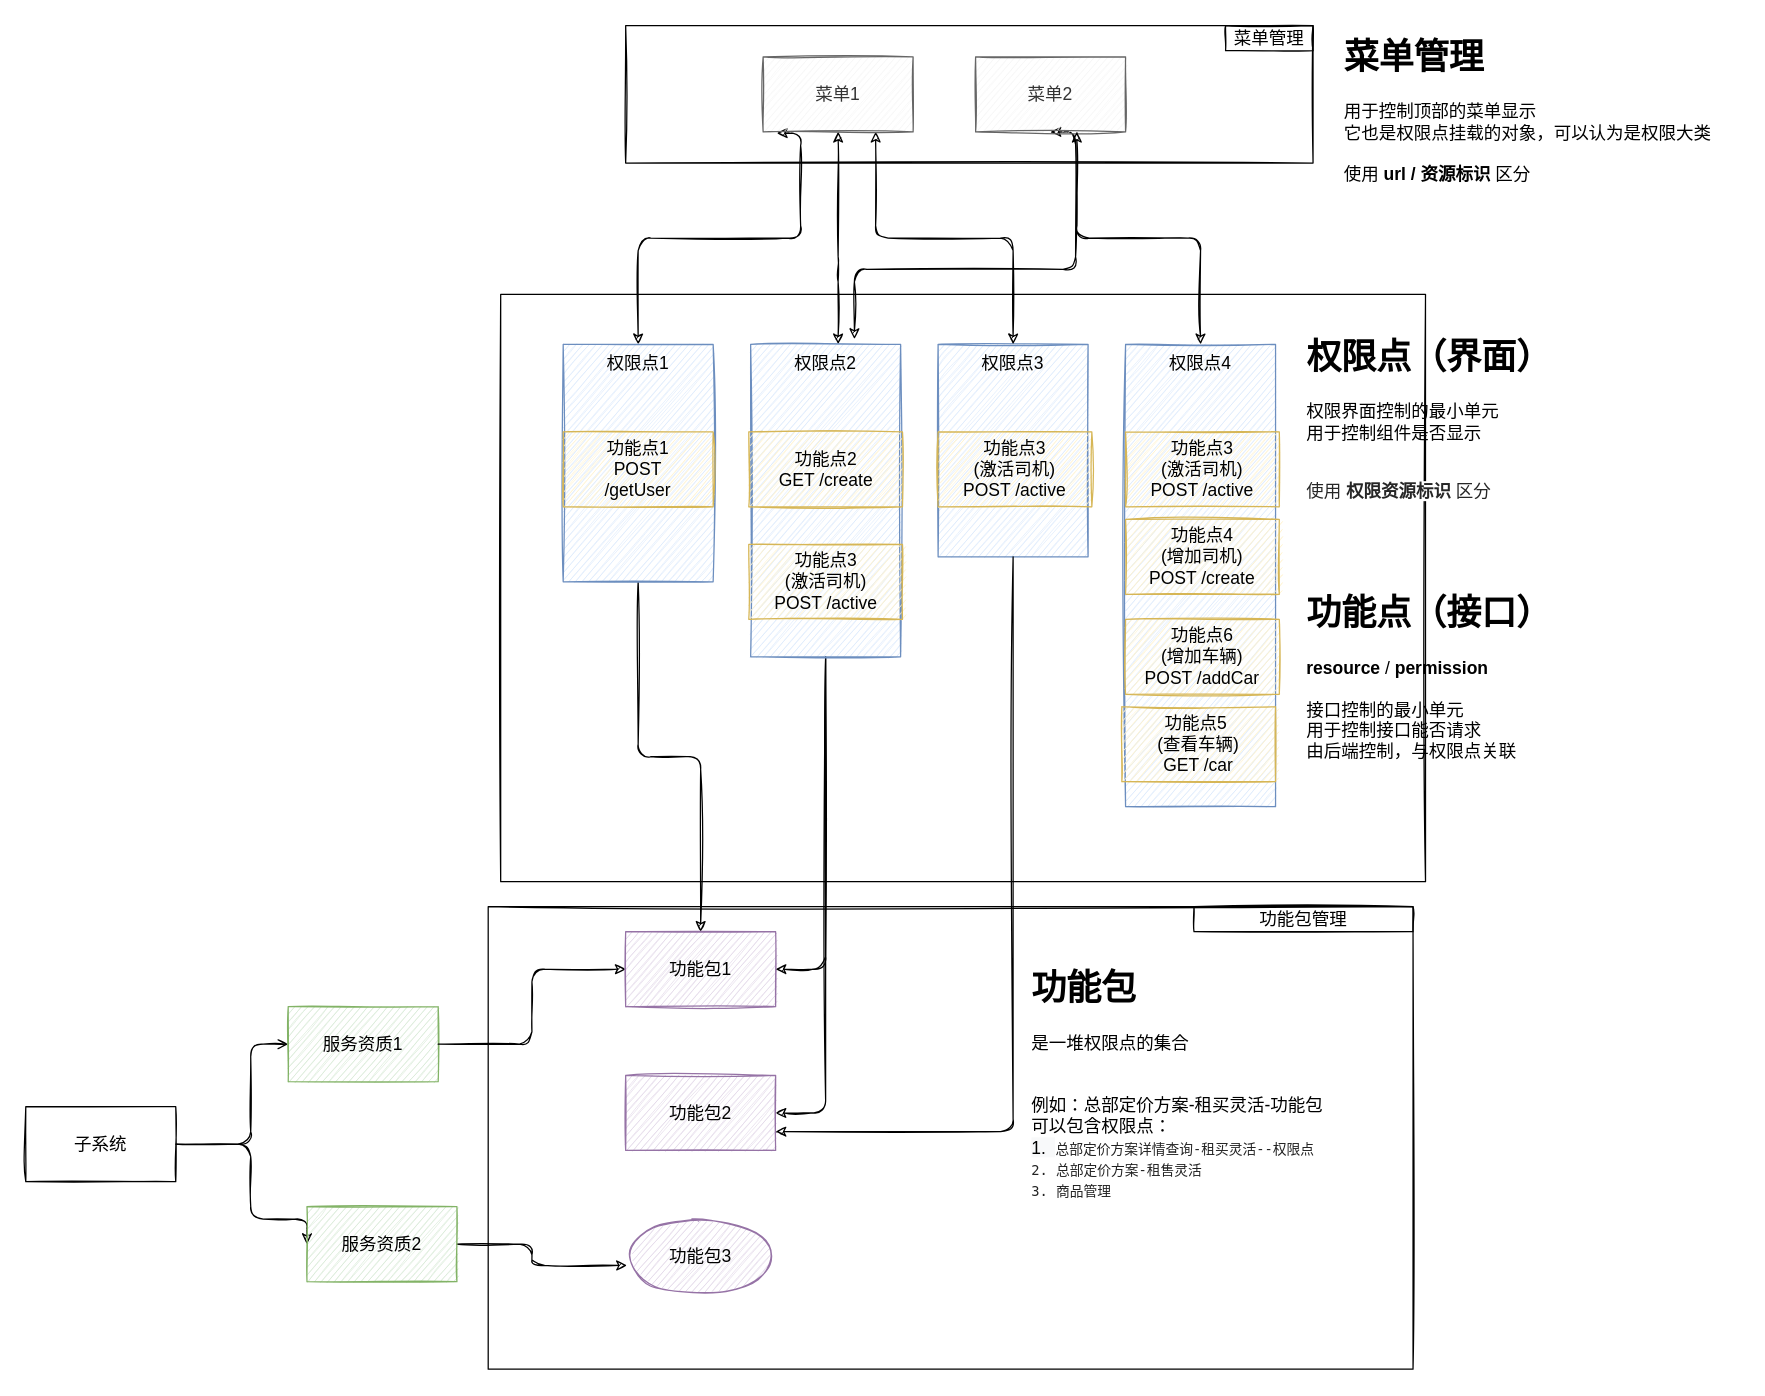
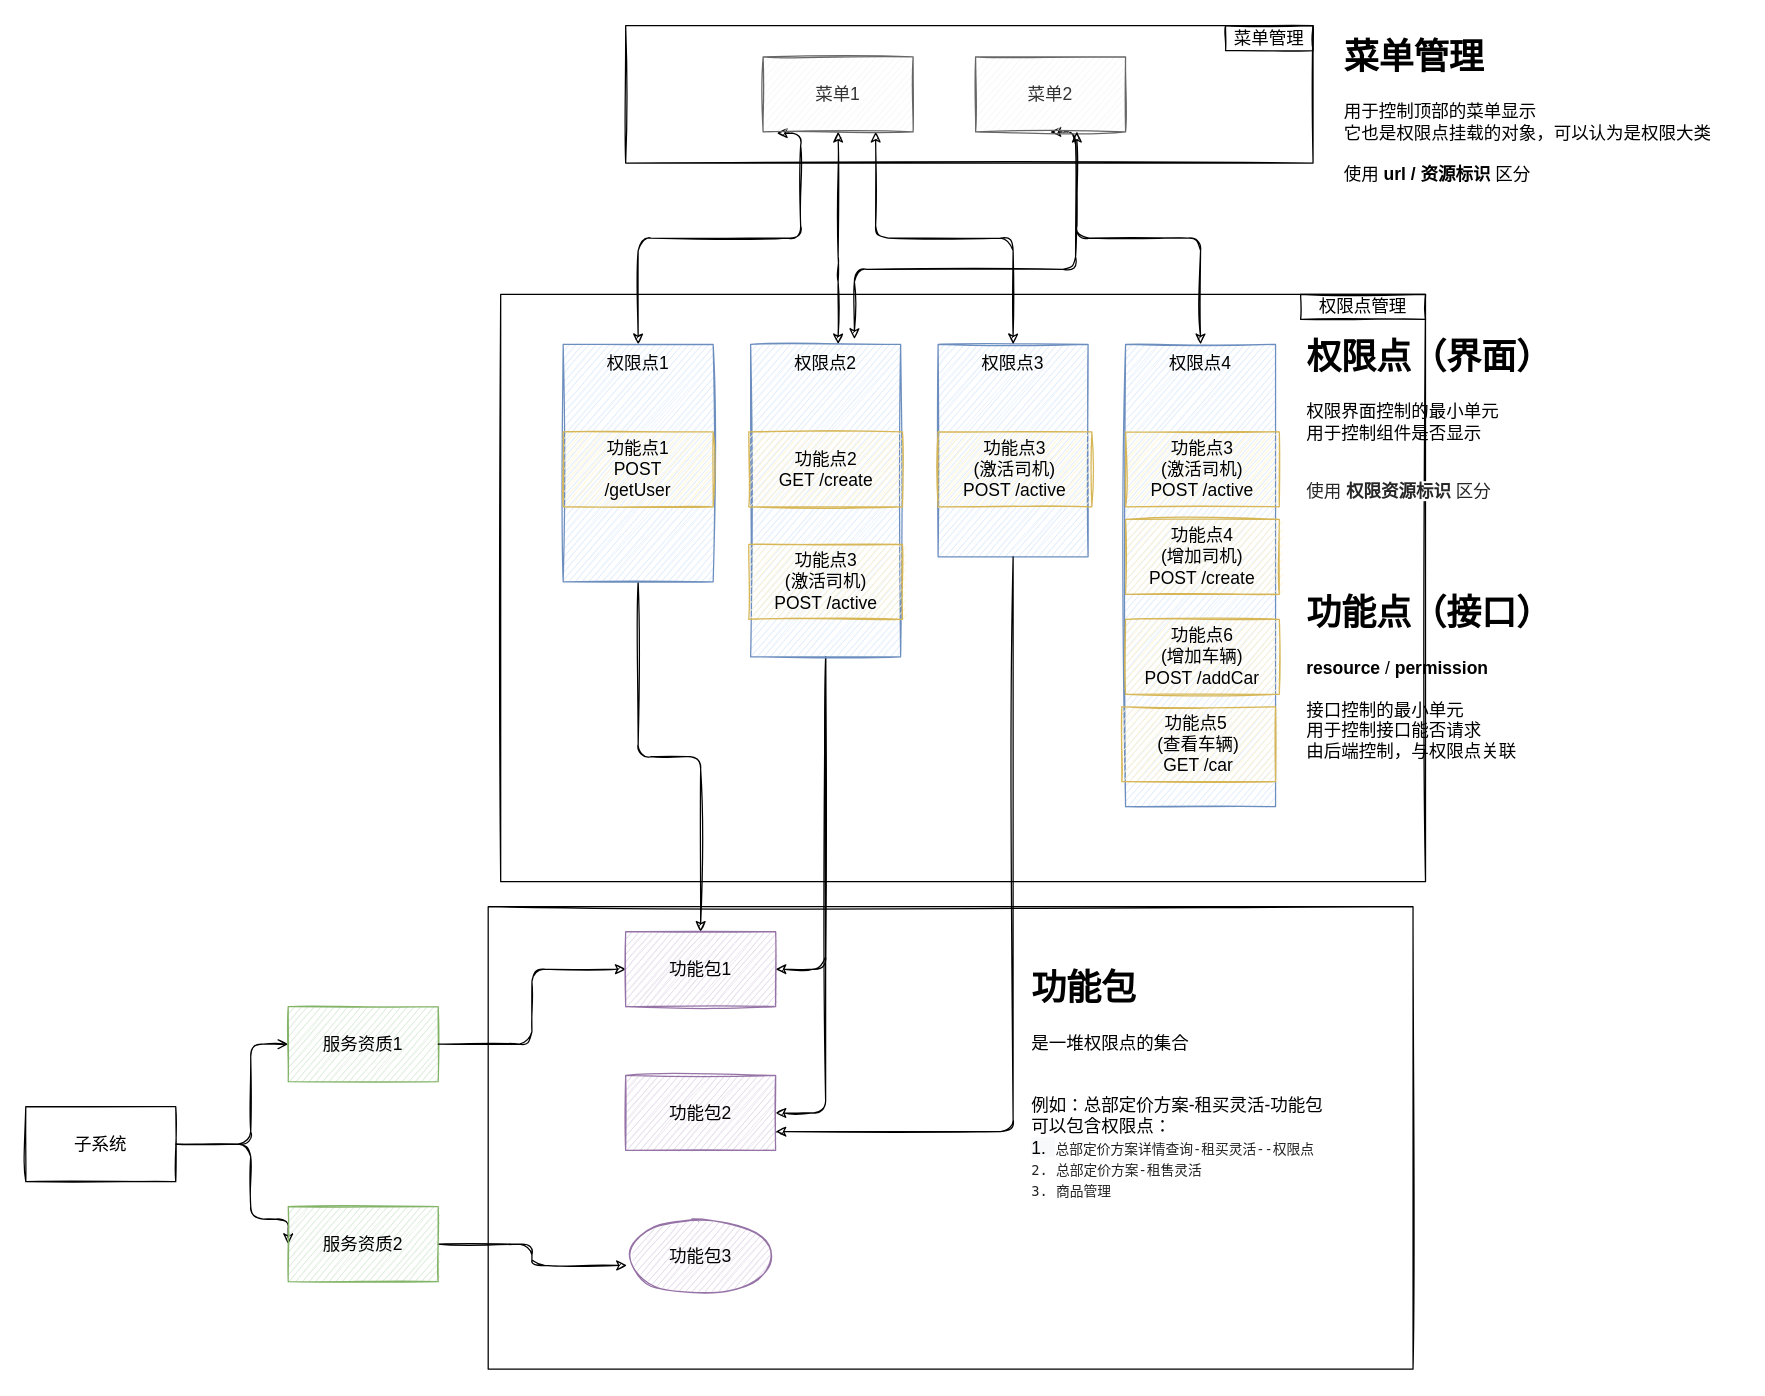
node "权限点管理": added
node "功能包管理": removed
node "服务资质2": moved (382, 1244) -> (363, 1244)
